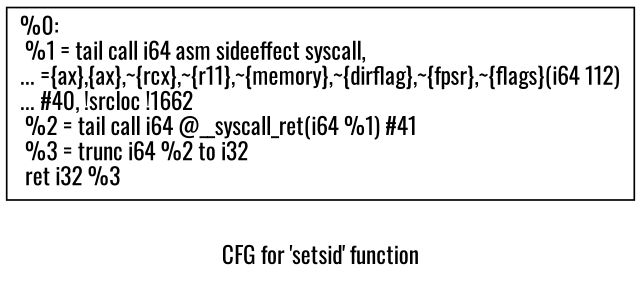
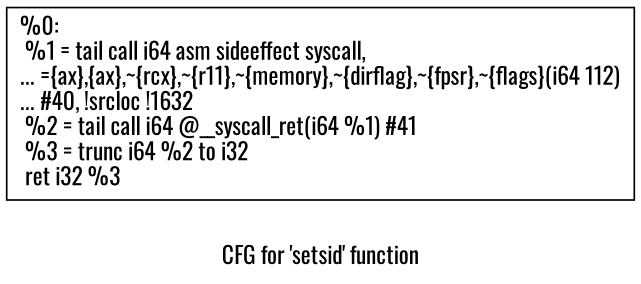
node "%0:": text "... #40, !srcloc !1662" -> "... #40, !srcloc !1632"
